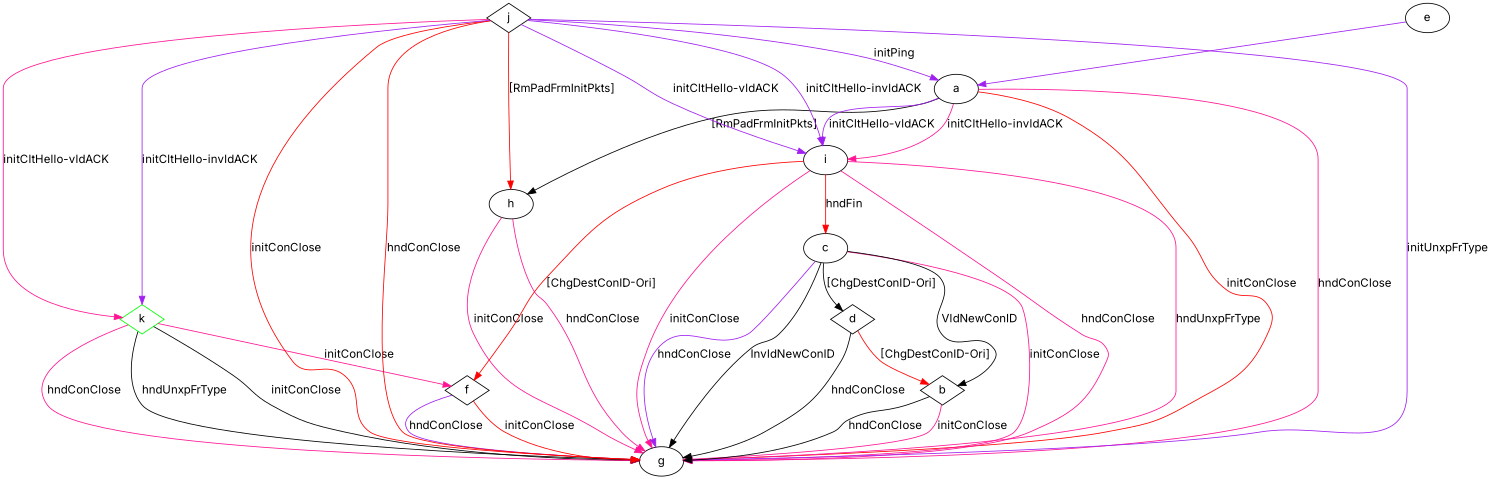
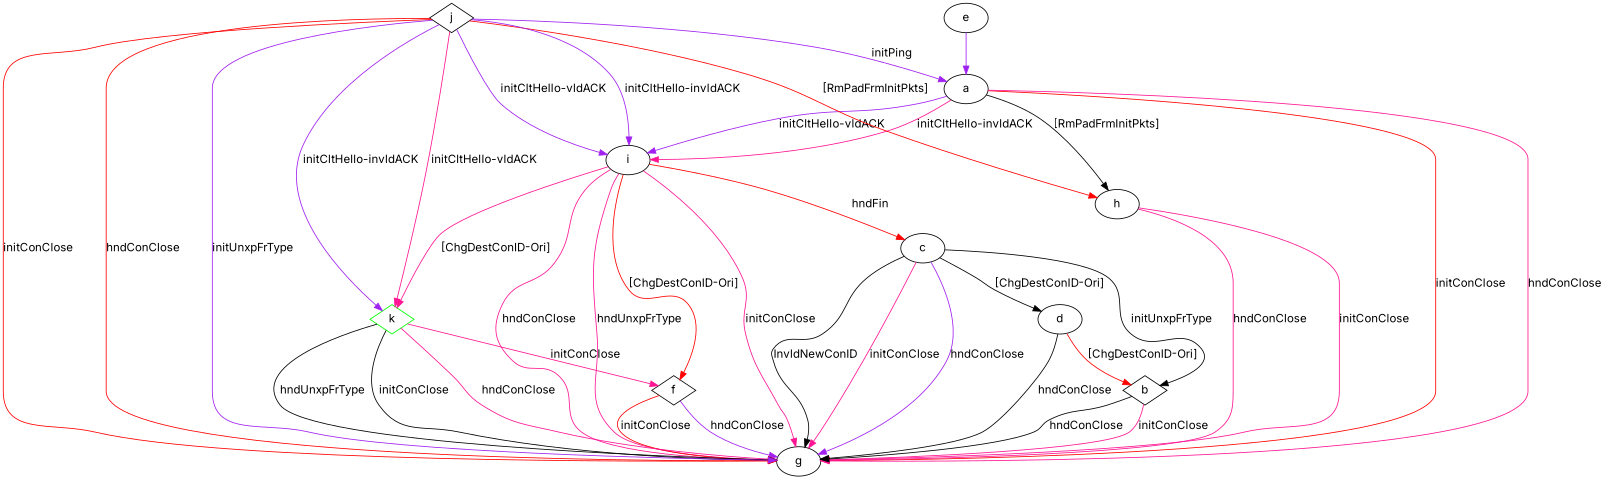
edge "i" -> "k": added, label "[ChgDestConID-Ori]"
node "d": shape diamond -> ellipse
edge "c" -> "b": label "VldNewConID " -> "initUnxpFrType "
